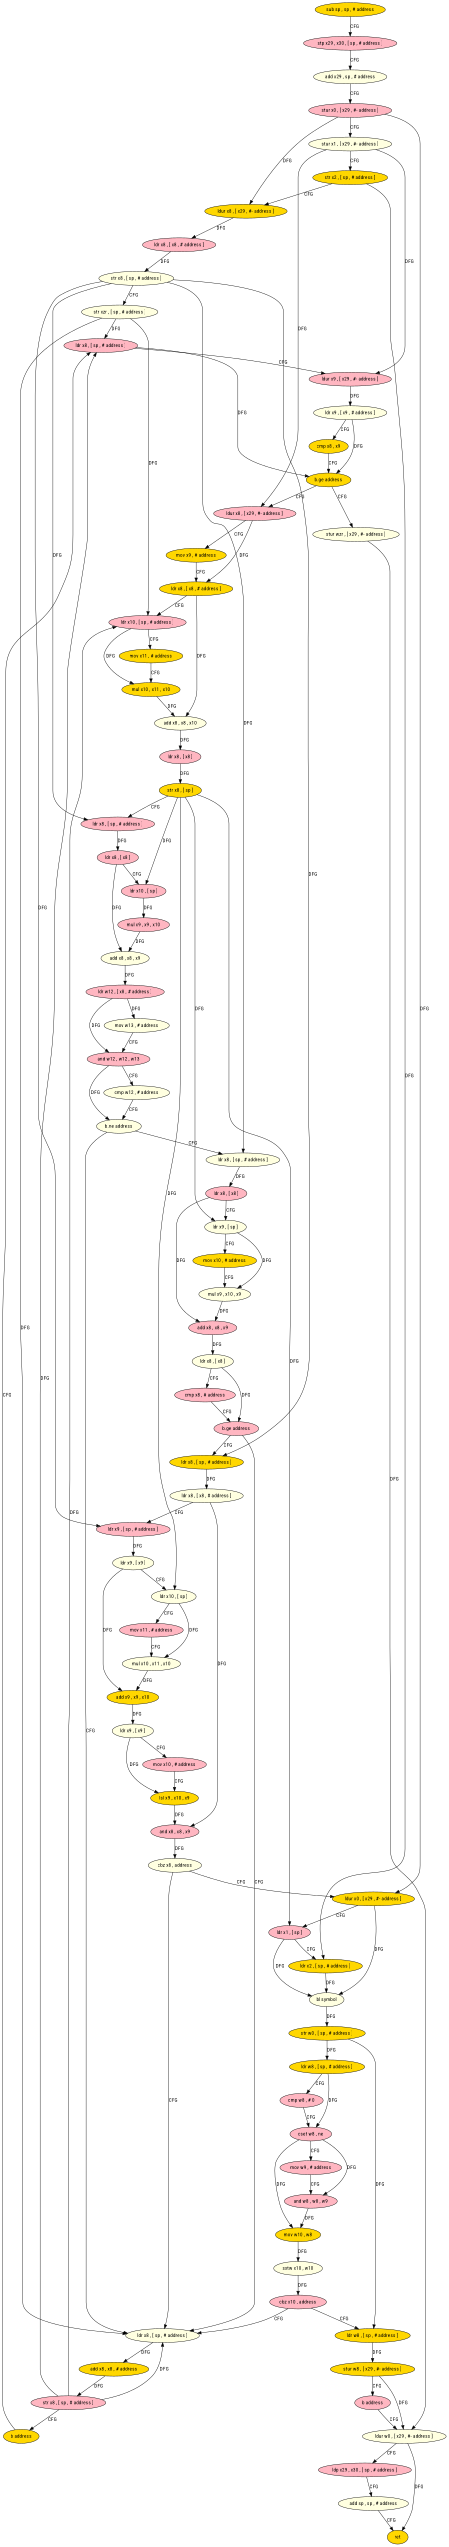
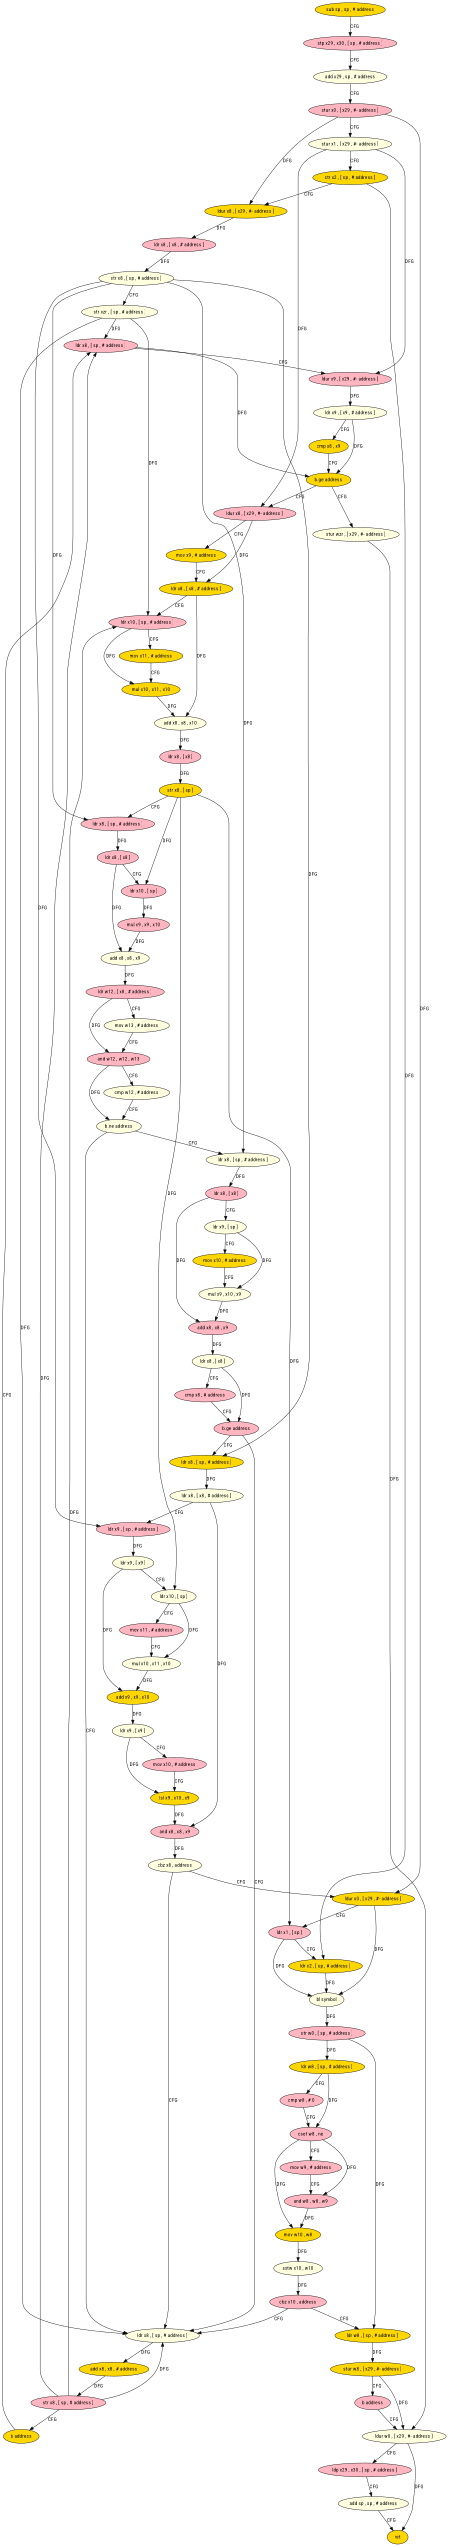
edge "ldr w12 , [ x8 , # address ]" -> "mov w13 , # address": label "DFG" -> "CFG"
edge "str x8 , [ sp ]" -> "ldr x9 , [ sp ]": removed, label "DFG"
node "str w0 , [ sp , # address ]": fillcolor gold -> lightpink
